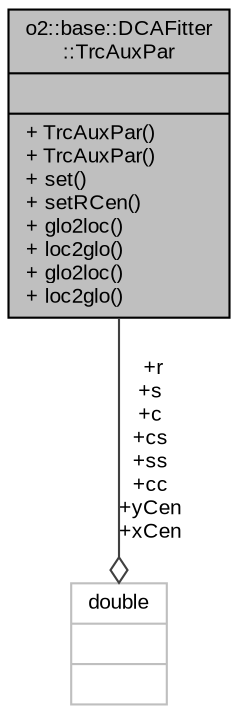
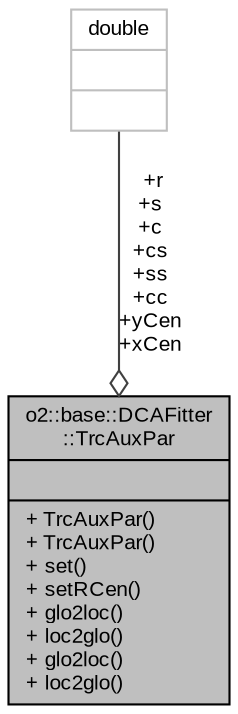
edge "o2::base::DCAFitter" -> "double": reversed
